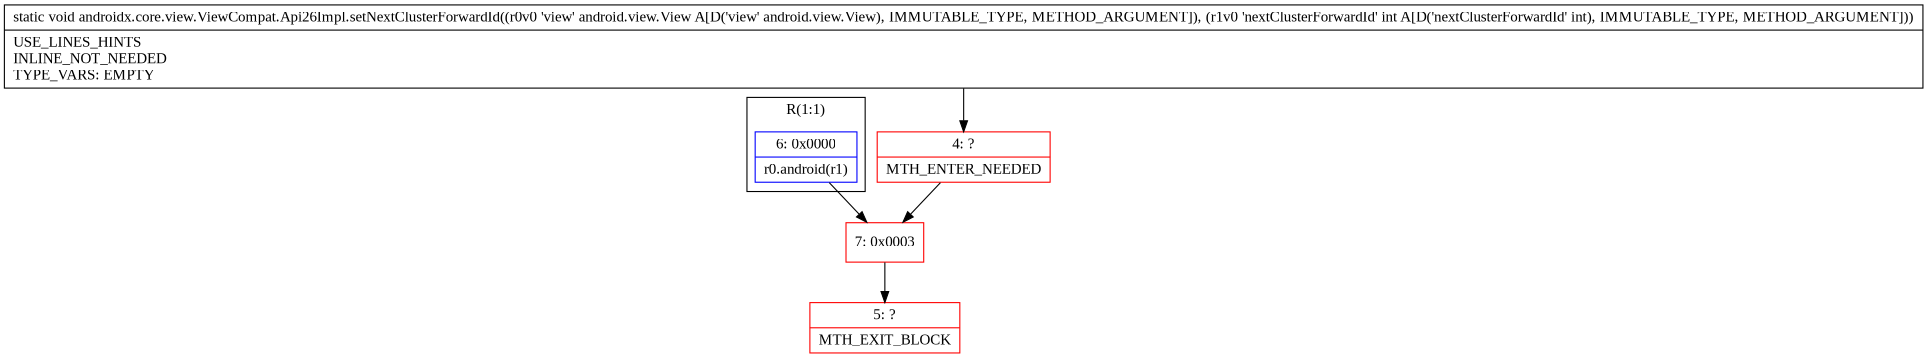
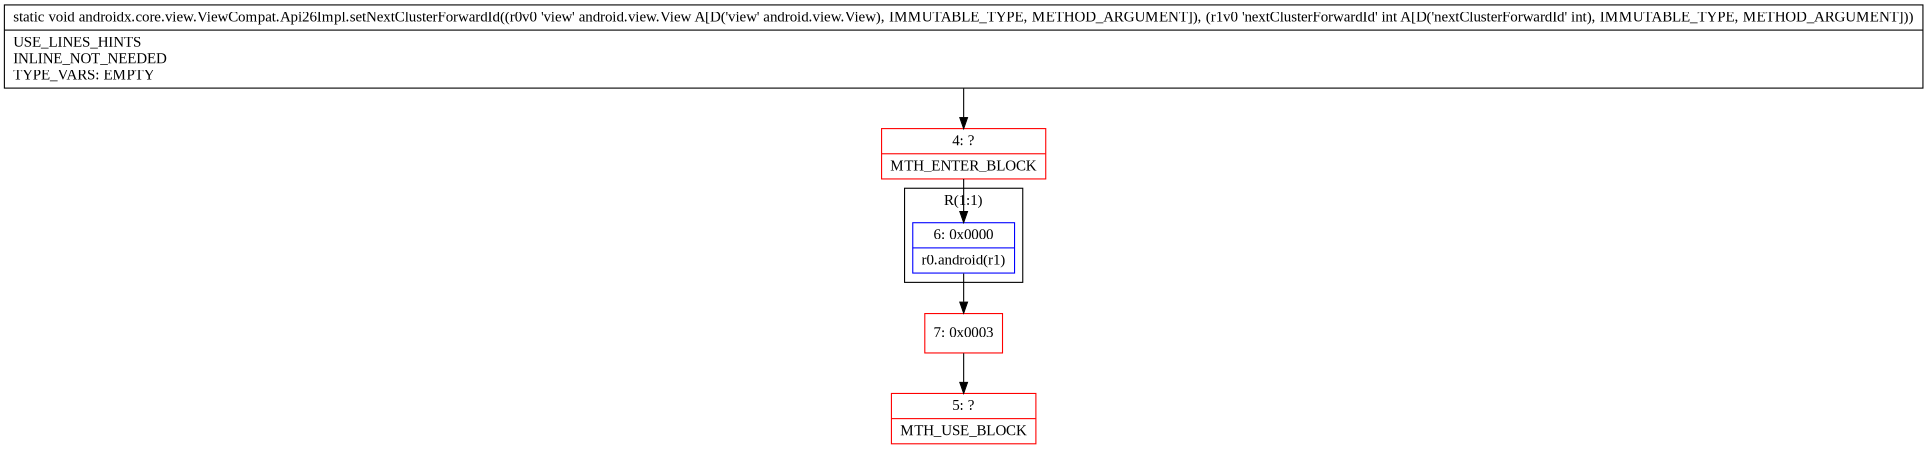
node "4: ?": text "MTH_ENTER_NEEDED" -> "MTH_ENTER_BLOCK"
edge "4: ?" -> "7: 0x0003": now "4: ?" -> "6: 0x0000"
node "5: ?": text "MTH_EXIT_BLOCK" -> "MTH_USE_BLOCK"
